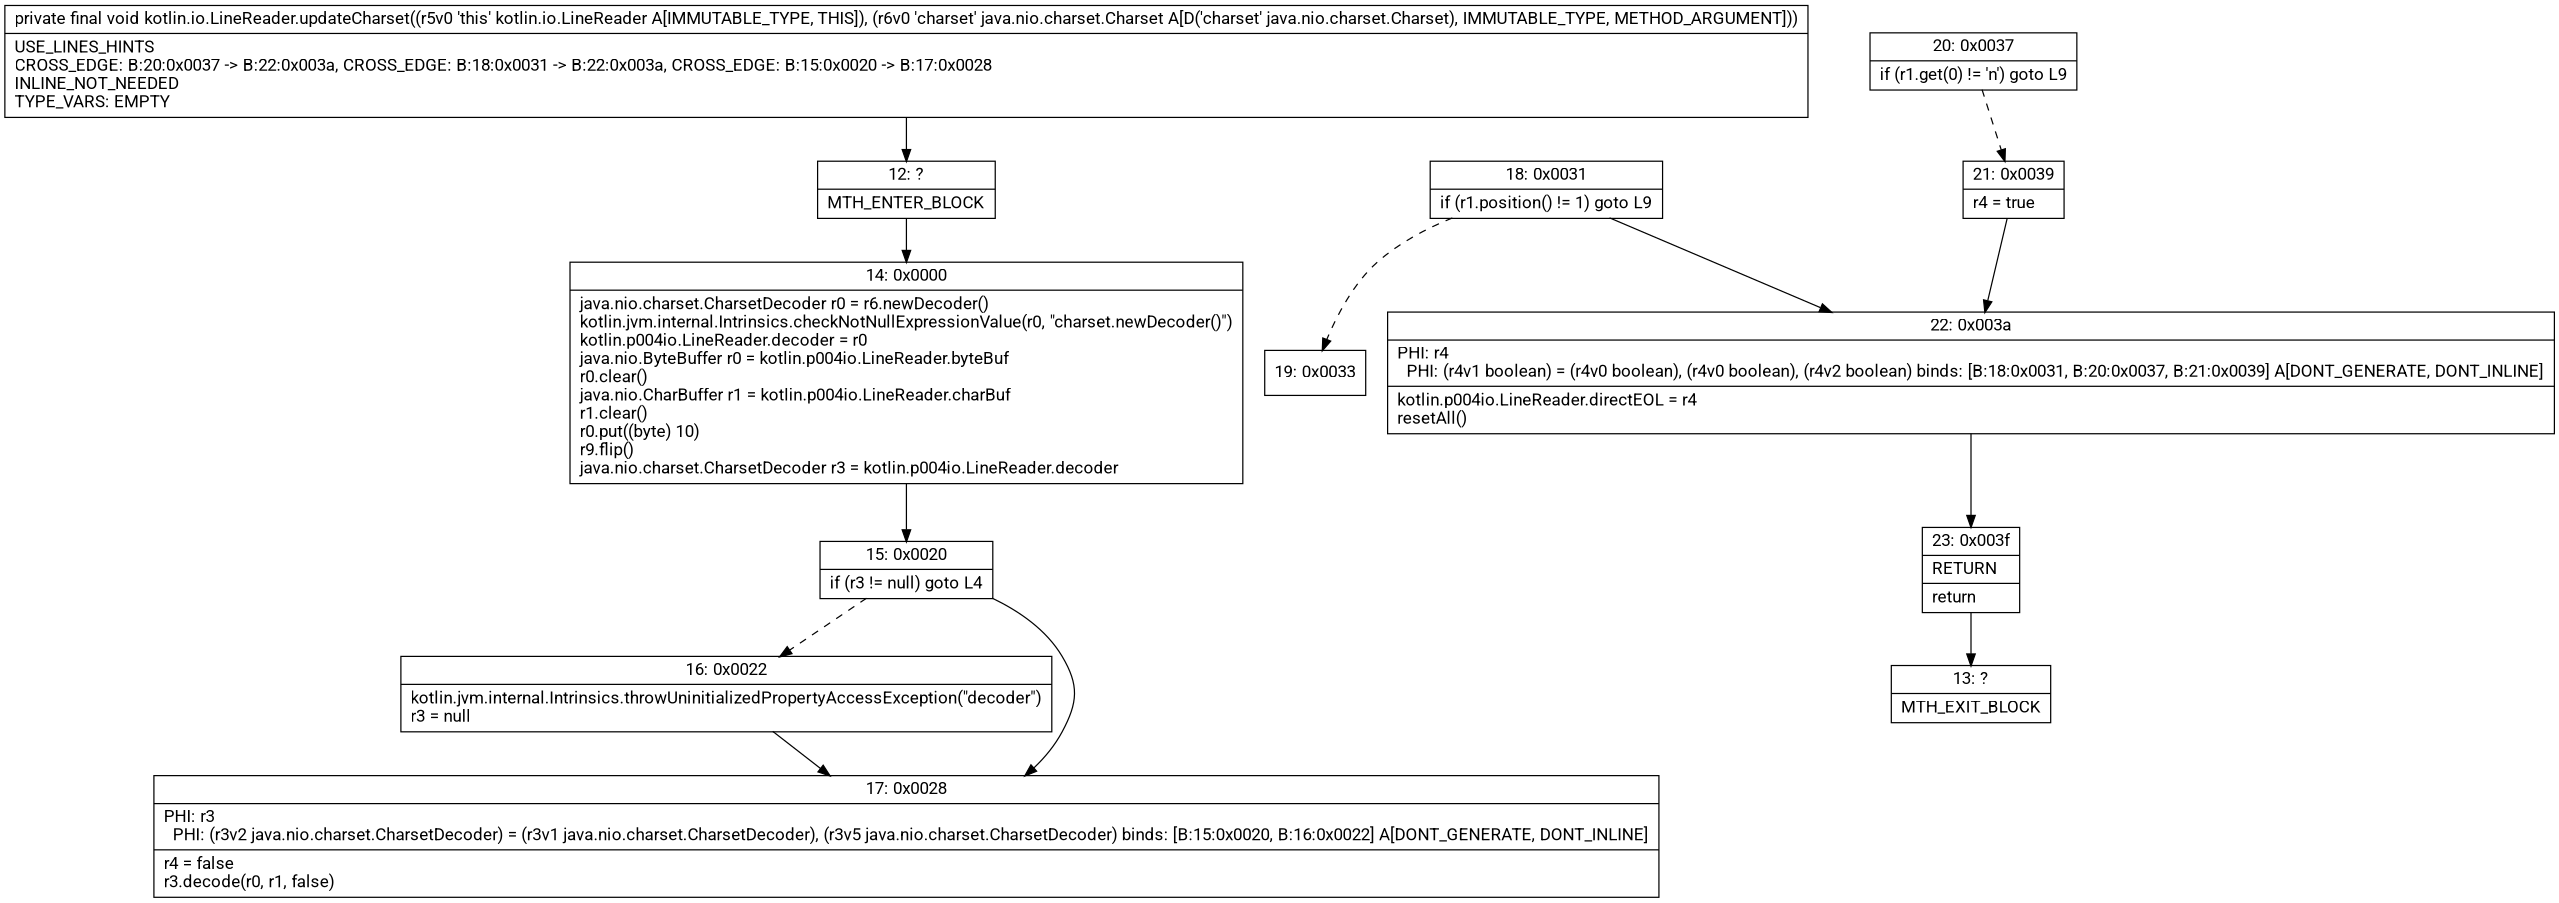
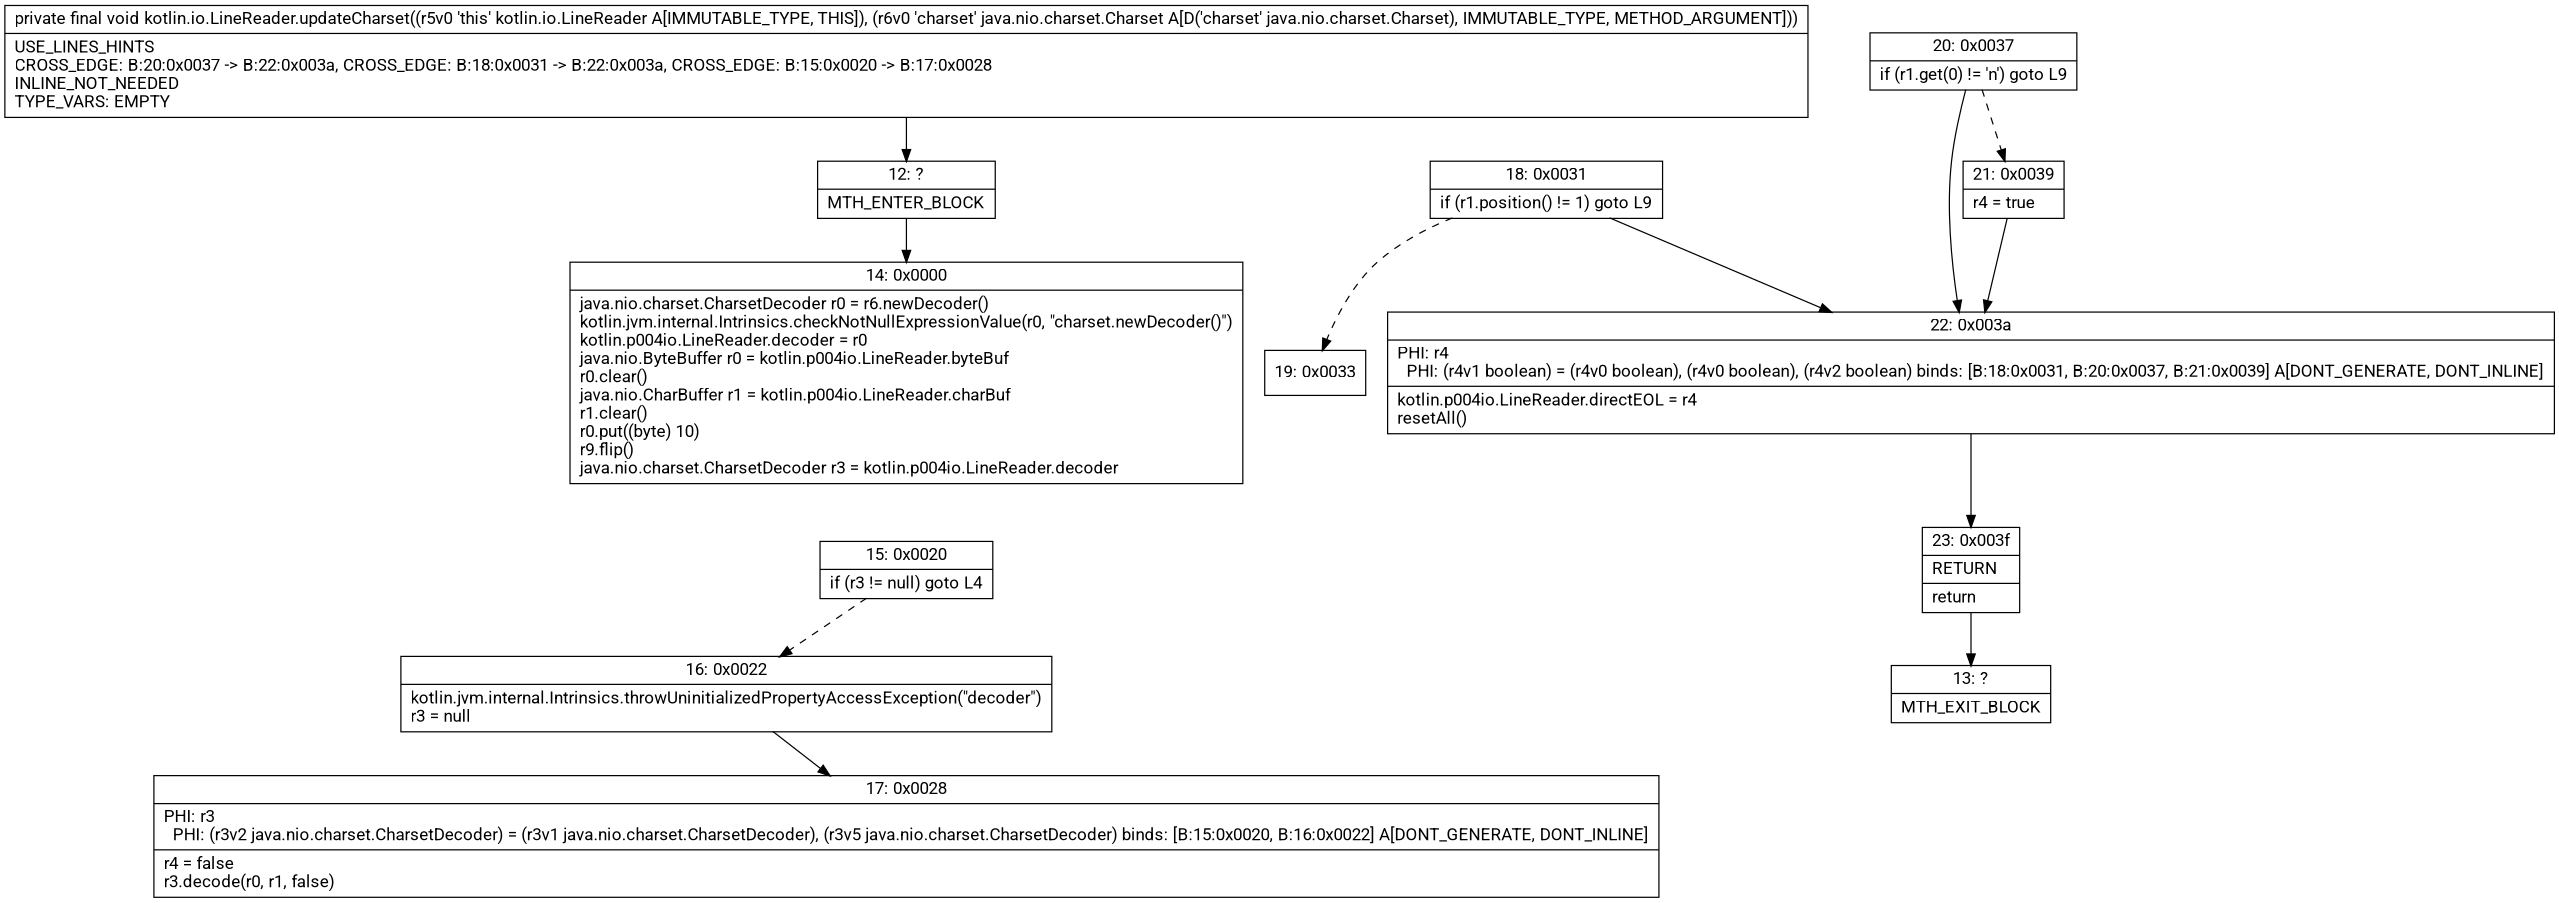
edge "20: 0x0037" -> "22: 0x003a": added
edge "14: 0x0000" -> "15: 0x0020": removed
edge "15: 0x0020" -> "17: 0x0028": removed
